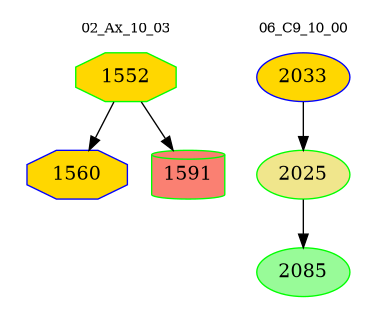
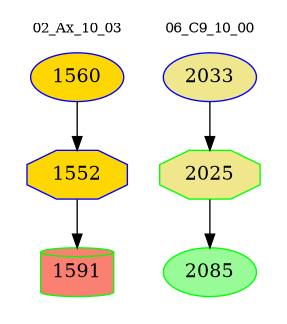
node "1552": color green -> blue
node "2033": fillcolor gold -> khaki
edge "1552" -> "1560": reversed
node "1560": shape octagon -> ellipse
node "2025": shape ellipse -> octagon
